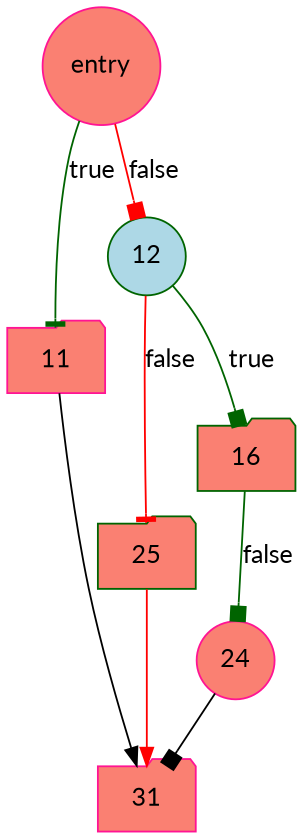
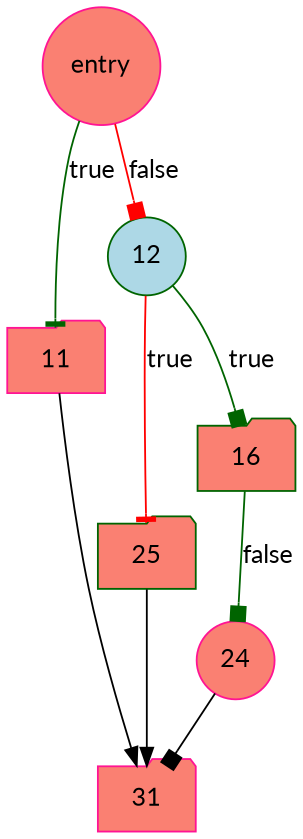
edge "12" -> "25": label "false" -> "true"
edge "25" -> "31": color red -> black
